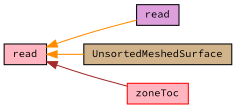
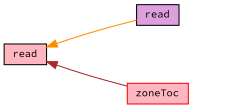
node "UnsortedMeshedSurface": removed
